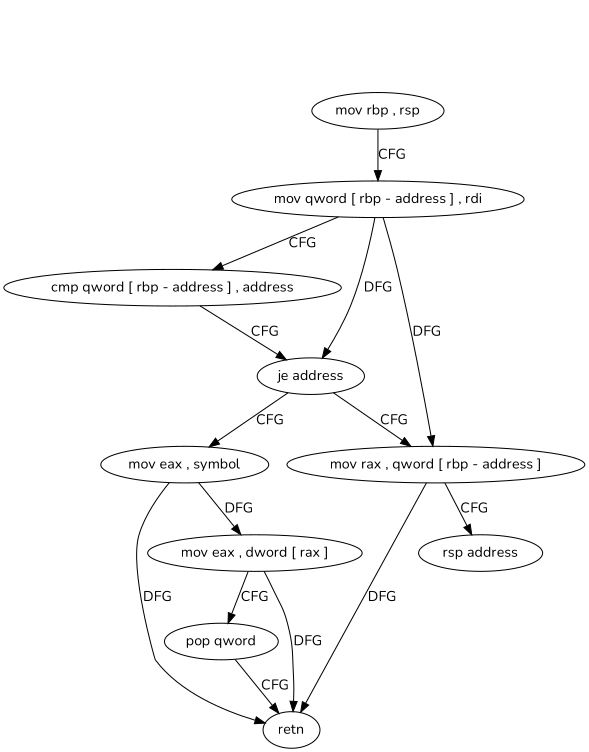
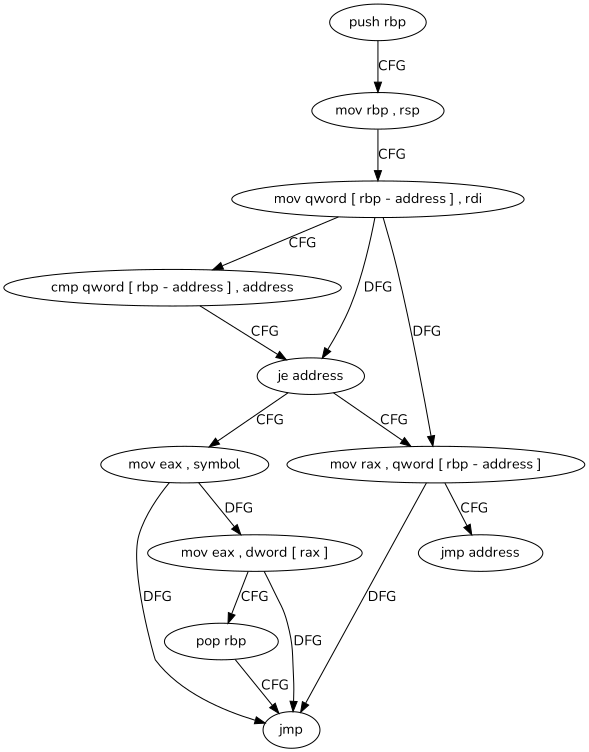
node "push rbp": added
node "rsp address": label "rsp address" -> "jmp address"
node "pop qword": label "pop qword" -> "pop rbp"
node "retn": label "retn" -> "jmp"
